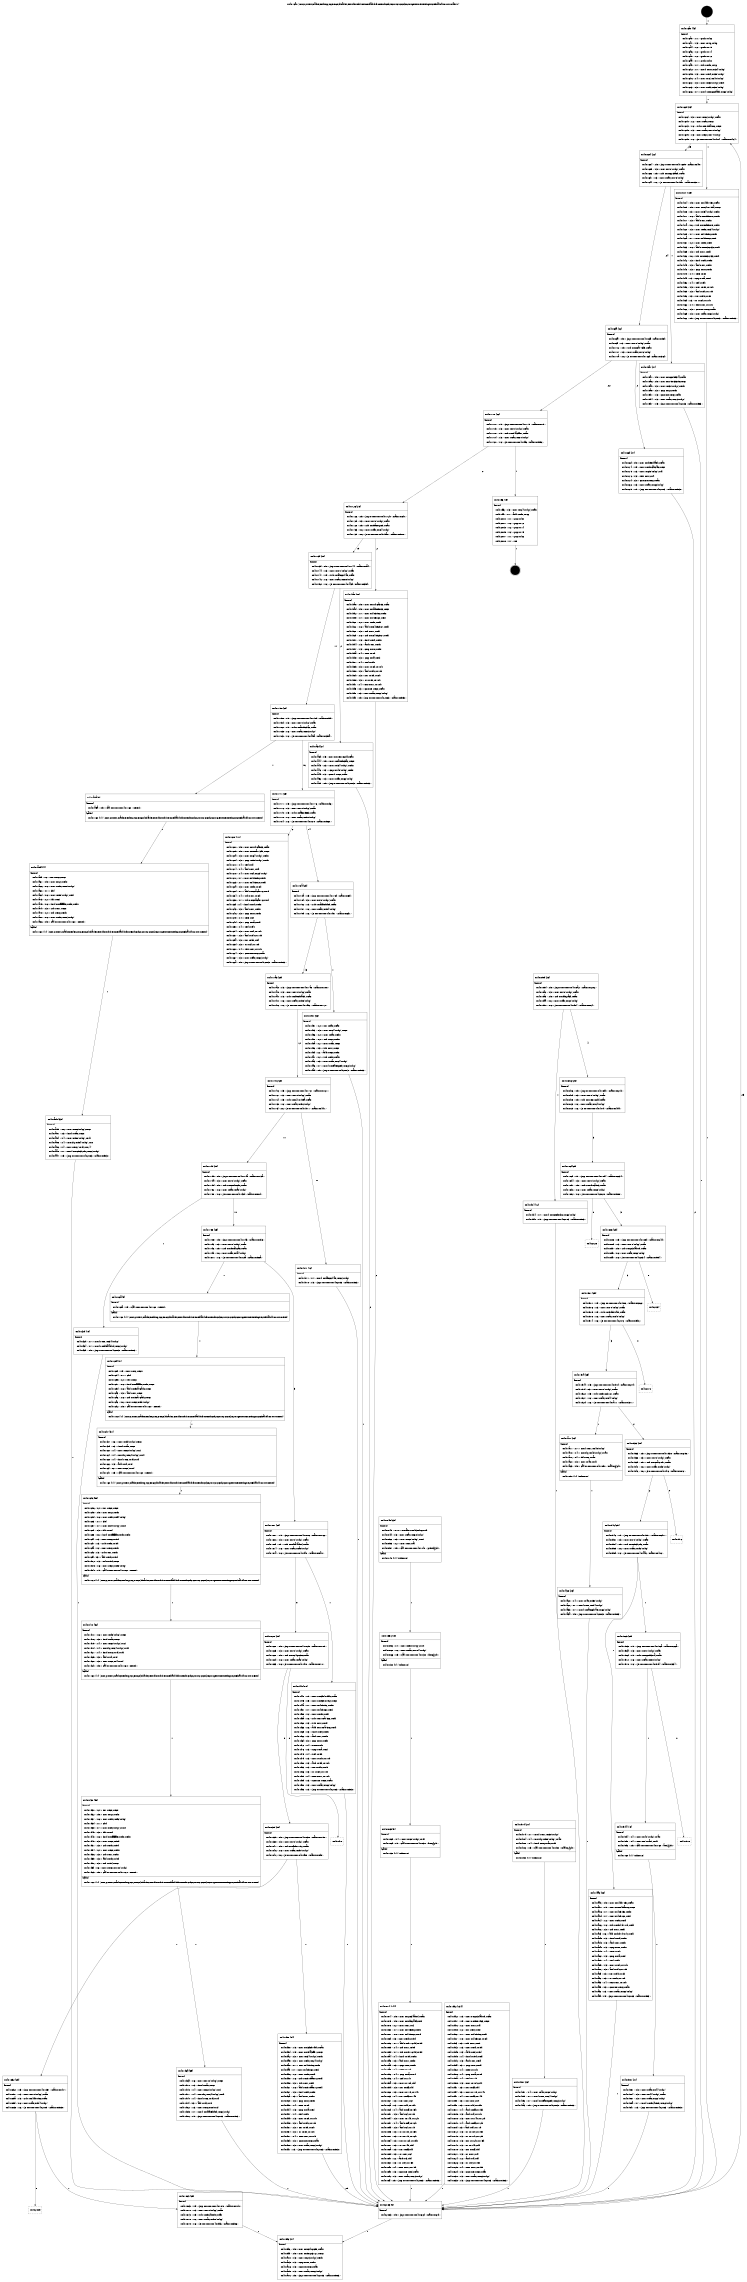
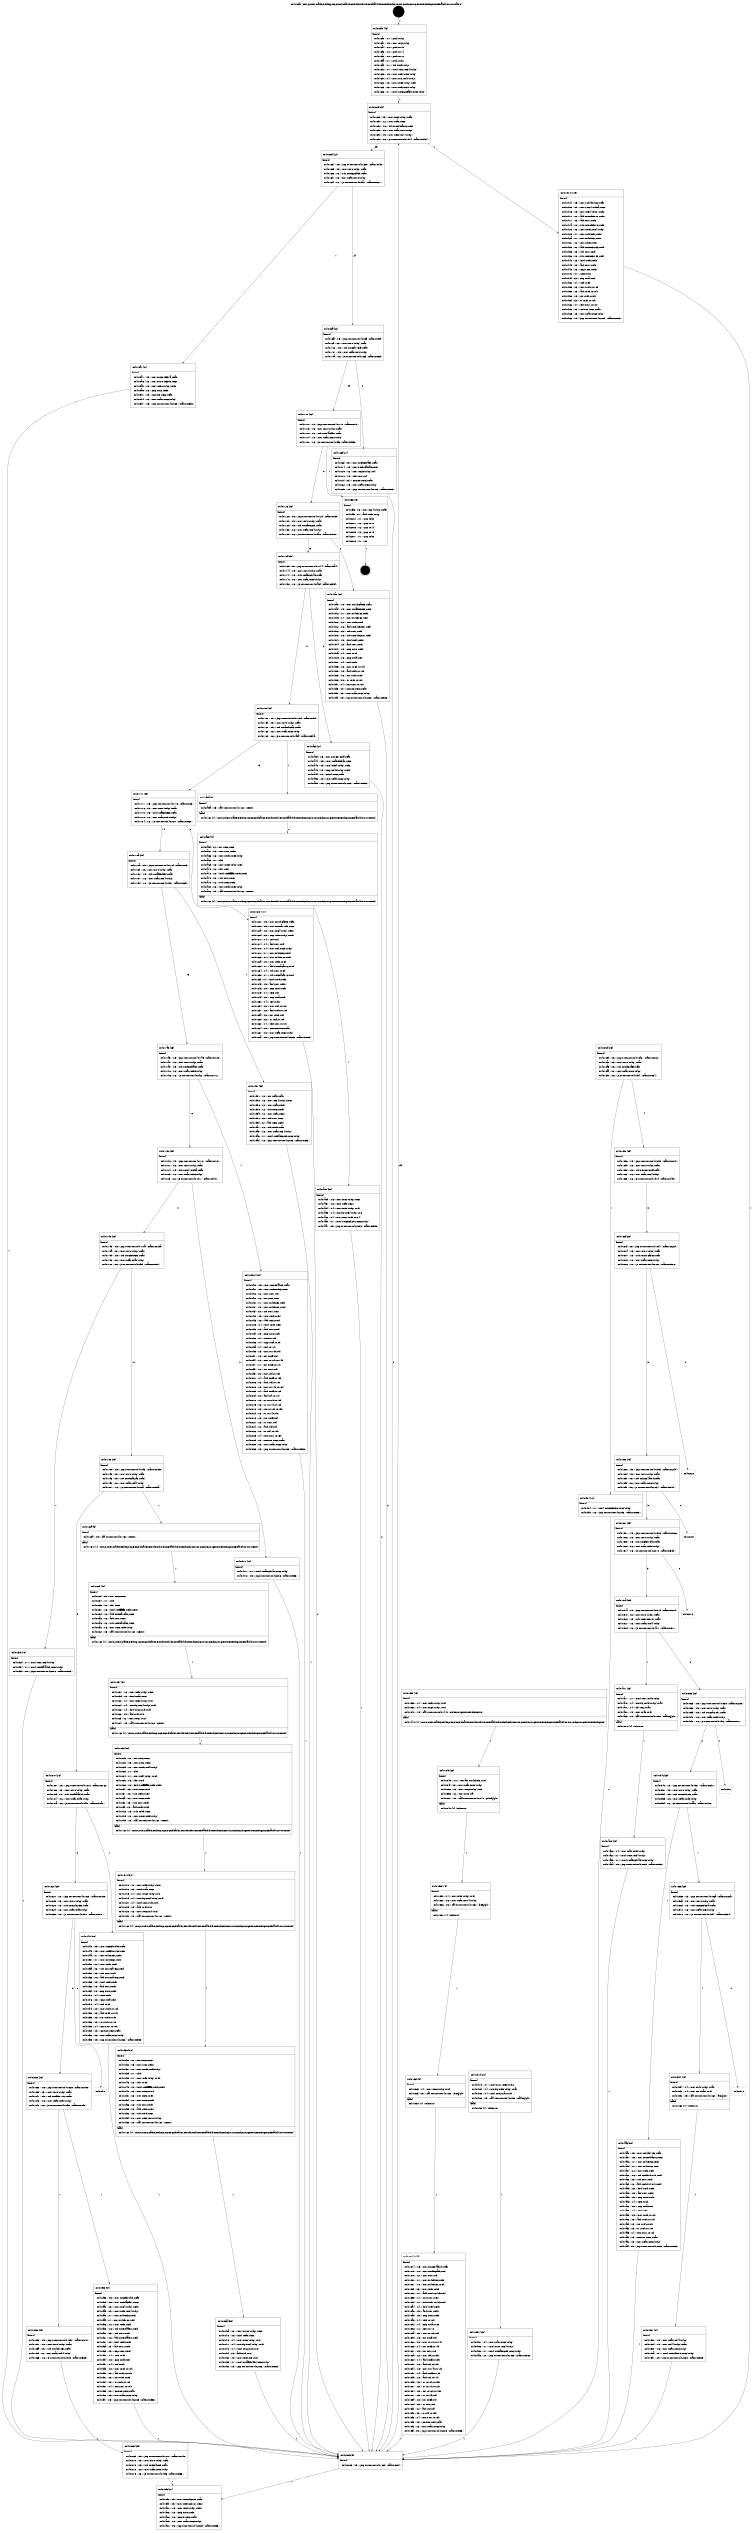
edge "0x4017a3 [25]" -> "0x401db2 [134]": added, label "1"
node "0x401e38 [13]": added
edge "0x401c00 [111]" -> "0x402083 [5]": added, label "2"
edge "0x401f98 [94]" -> "0x402083 [5]": label " 25" -> " 1"
node "0x402009": removed
